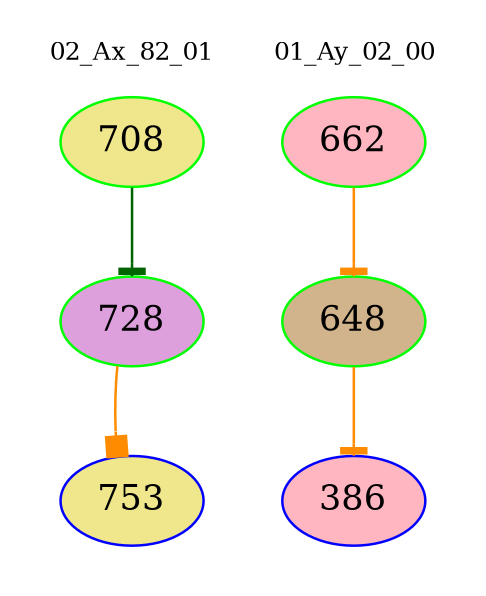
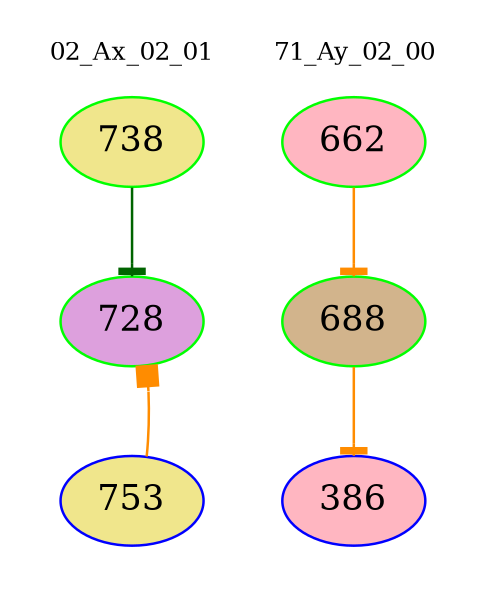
cluster "02_Ax_82_01": label "02_Ax_82_01" -> "02_Ax_02_01"
cluster "01_Ay_02_00": label "01_Ay_02_00" -> "71_Ay_02_00"
node "708": label "708" -> "738"
node "648": label "648" -> "688"
edge "728" -> "753": reversed
